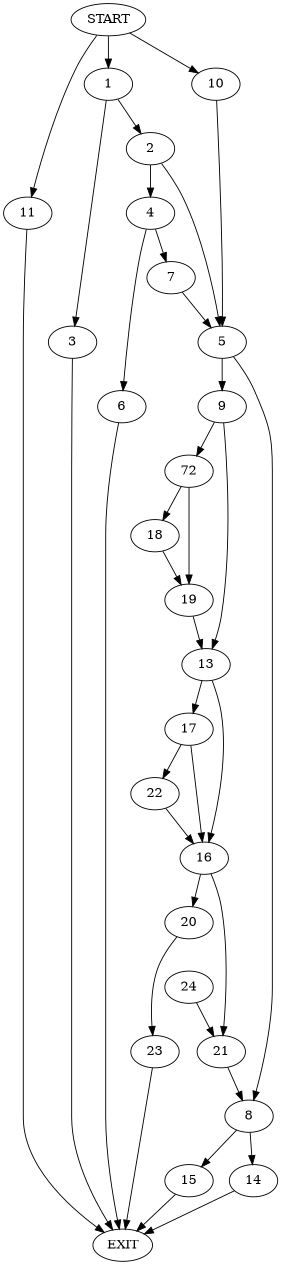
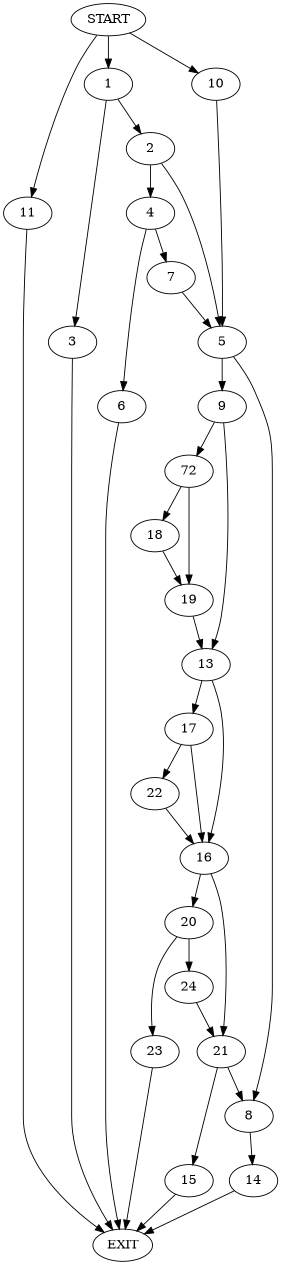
edge "20" -> "24": added
edge "8" -> "15": now "21" -> "15"
